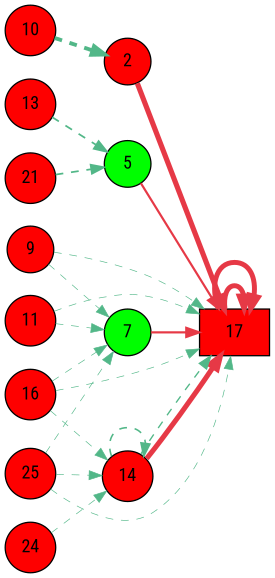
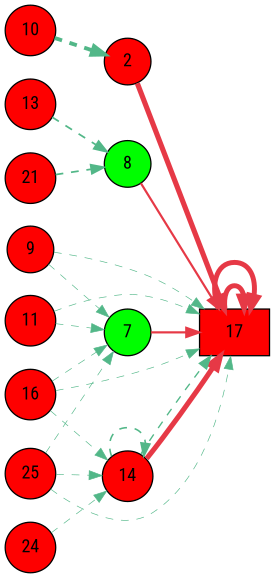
node "5": label "5" -> "8"
